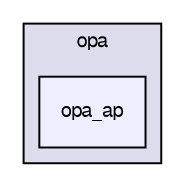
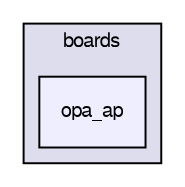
cluster "opa": label "opa" -> "boards"
